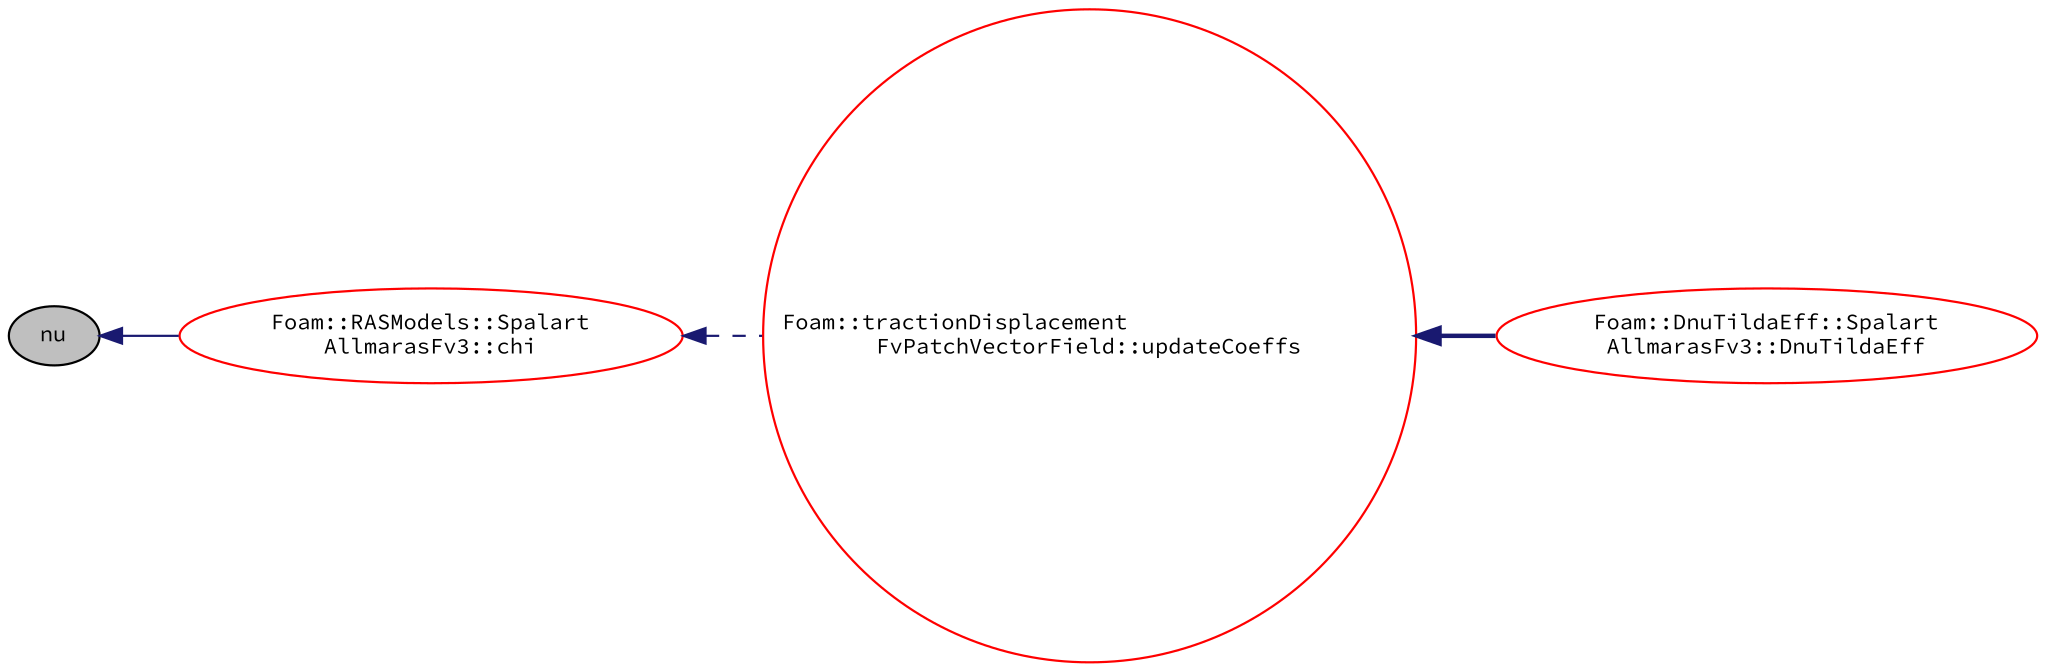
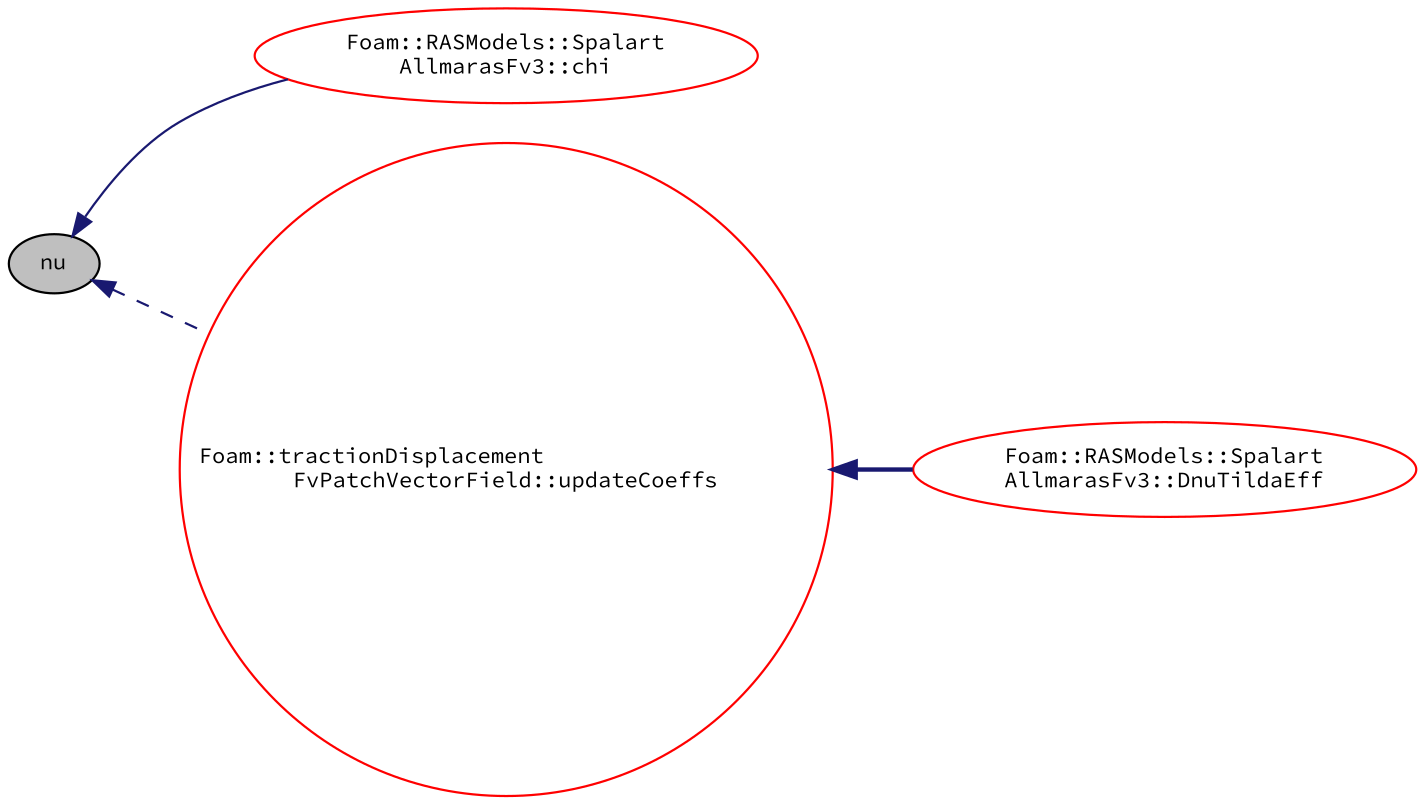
edge "Foam::tractionDisplacement FvPatchVectorField::updateCoeffs" -> "Foam::RASModels::Spalart AllmarasFv3::chi": now "Foam::tractionDisplacement FvPatchVectorField::updateCoeffs" -> "nu"
node "Foam::DnuTildaEff::Spalart AllmarasFv3::DnuTildaEff": label "Foam::DnuTildaEff::Spalart AllmarasFv3::DnuTildaEff" -> "Foam::RASModels::Spalart AllmarasFv3::DnuTildaEff"
